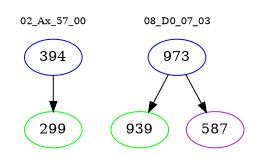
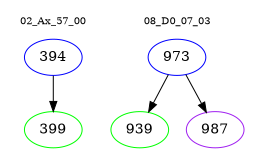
node "299": label "299" -> "399"
node "587": label "587" -> "987"
